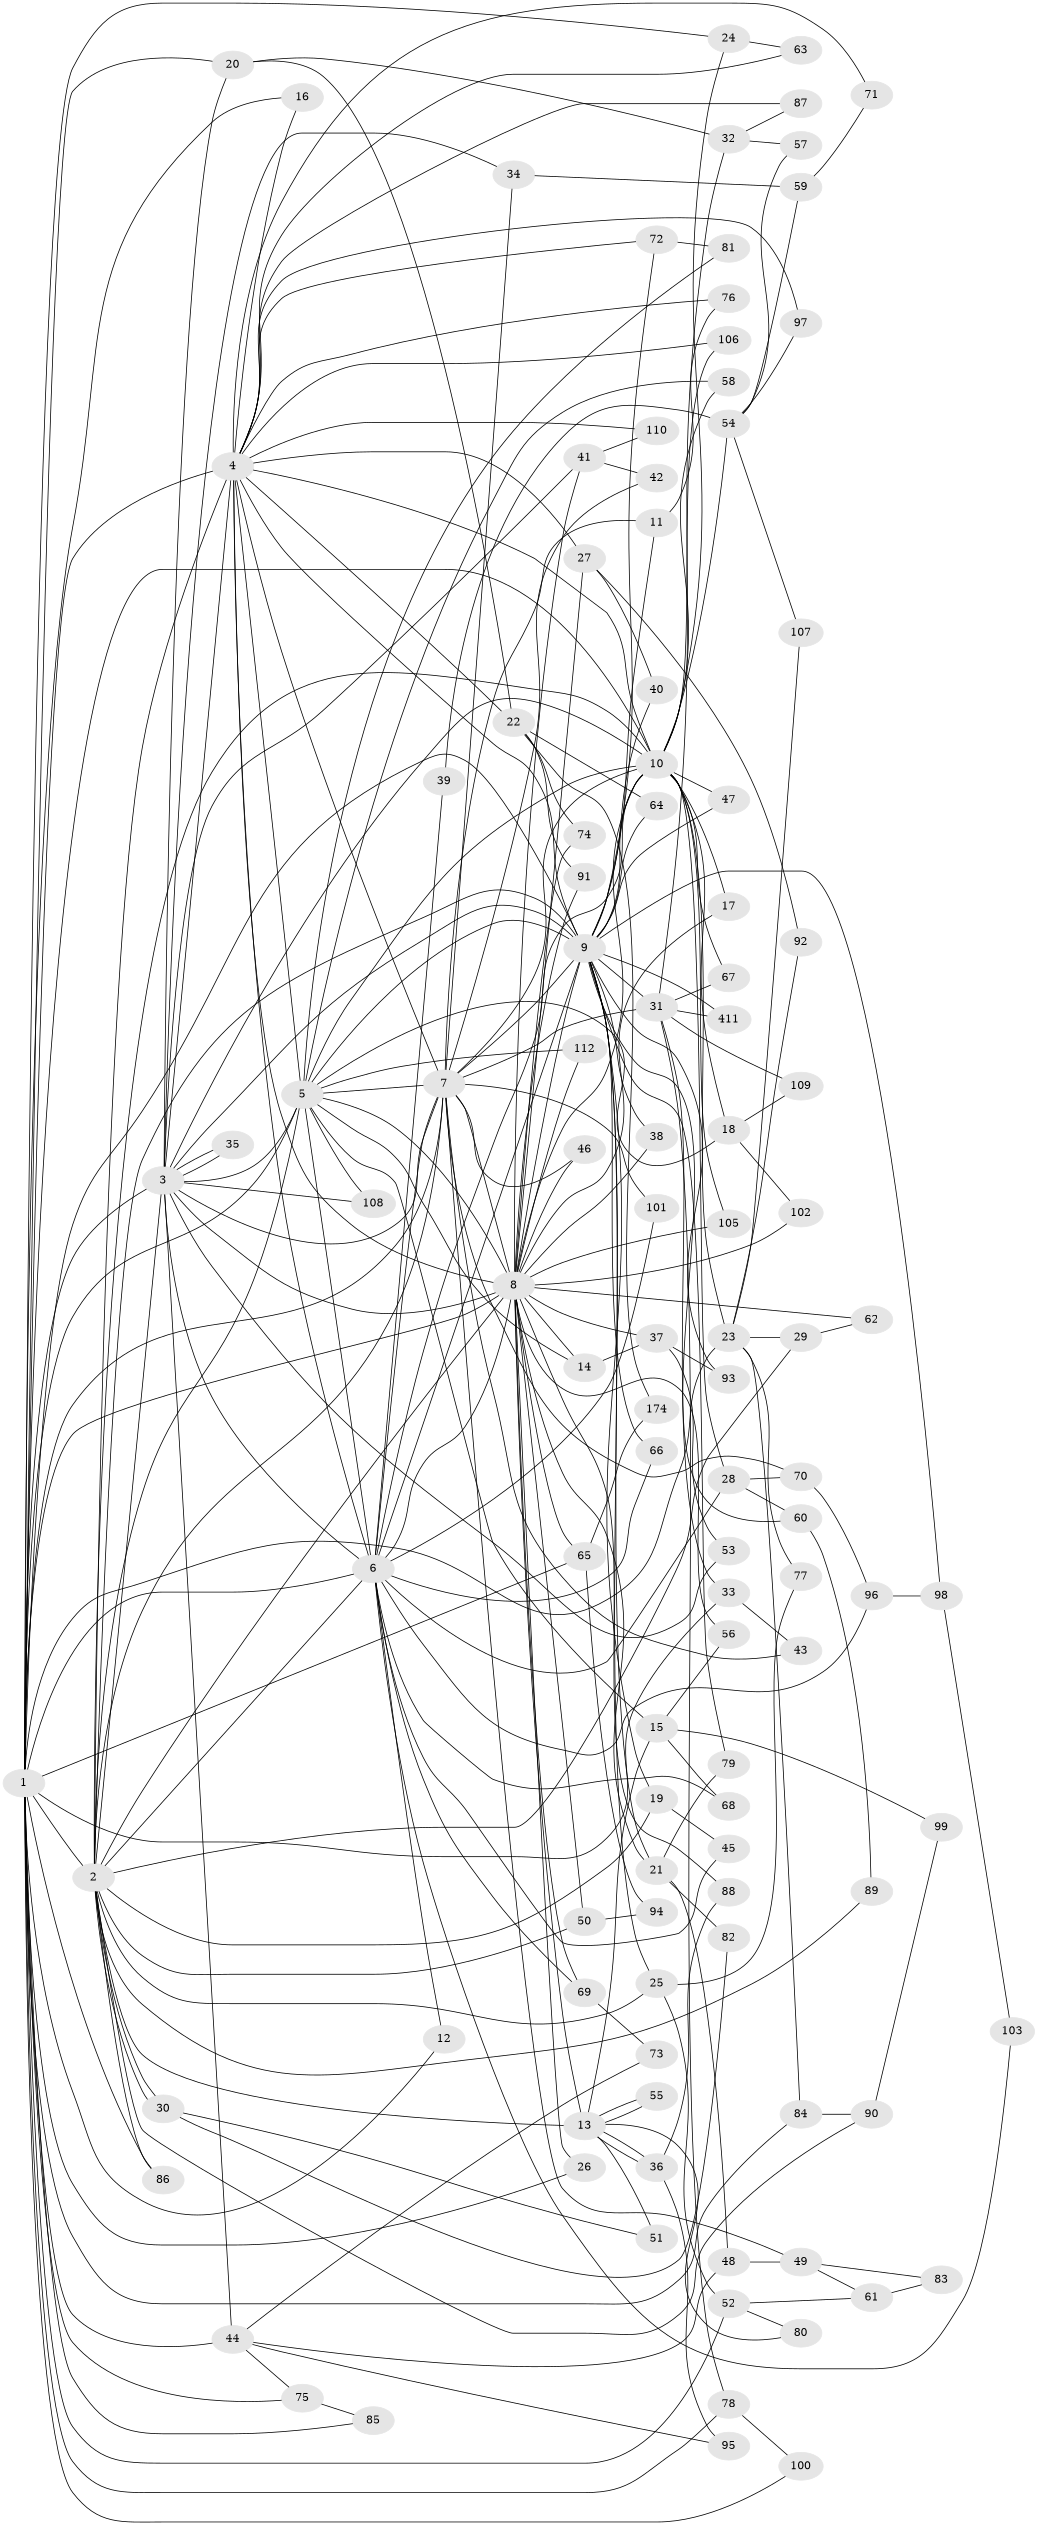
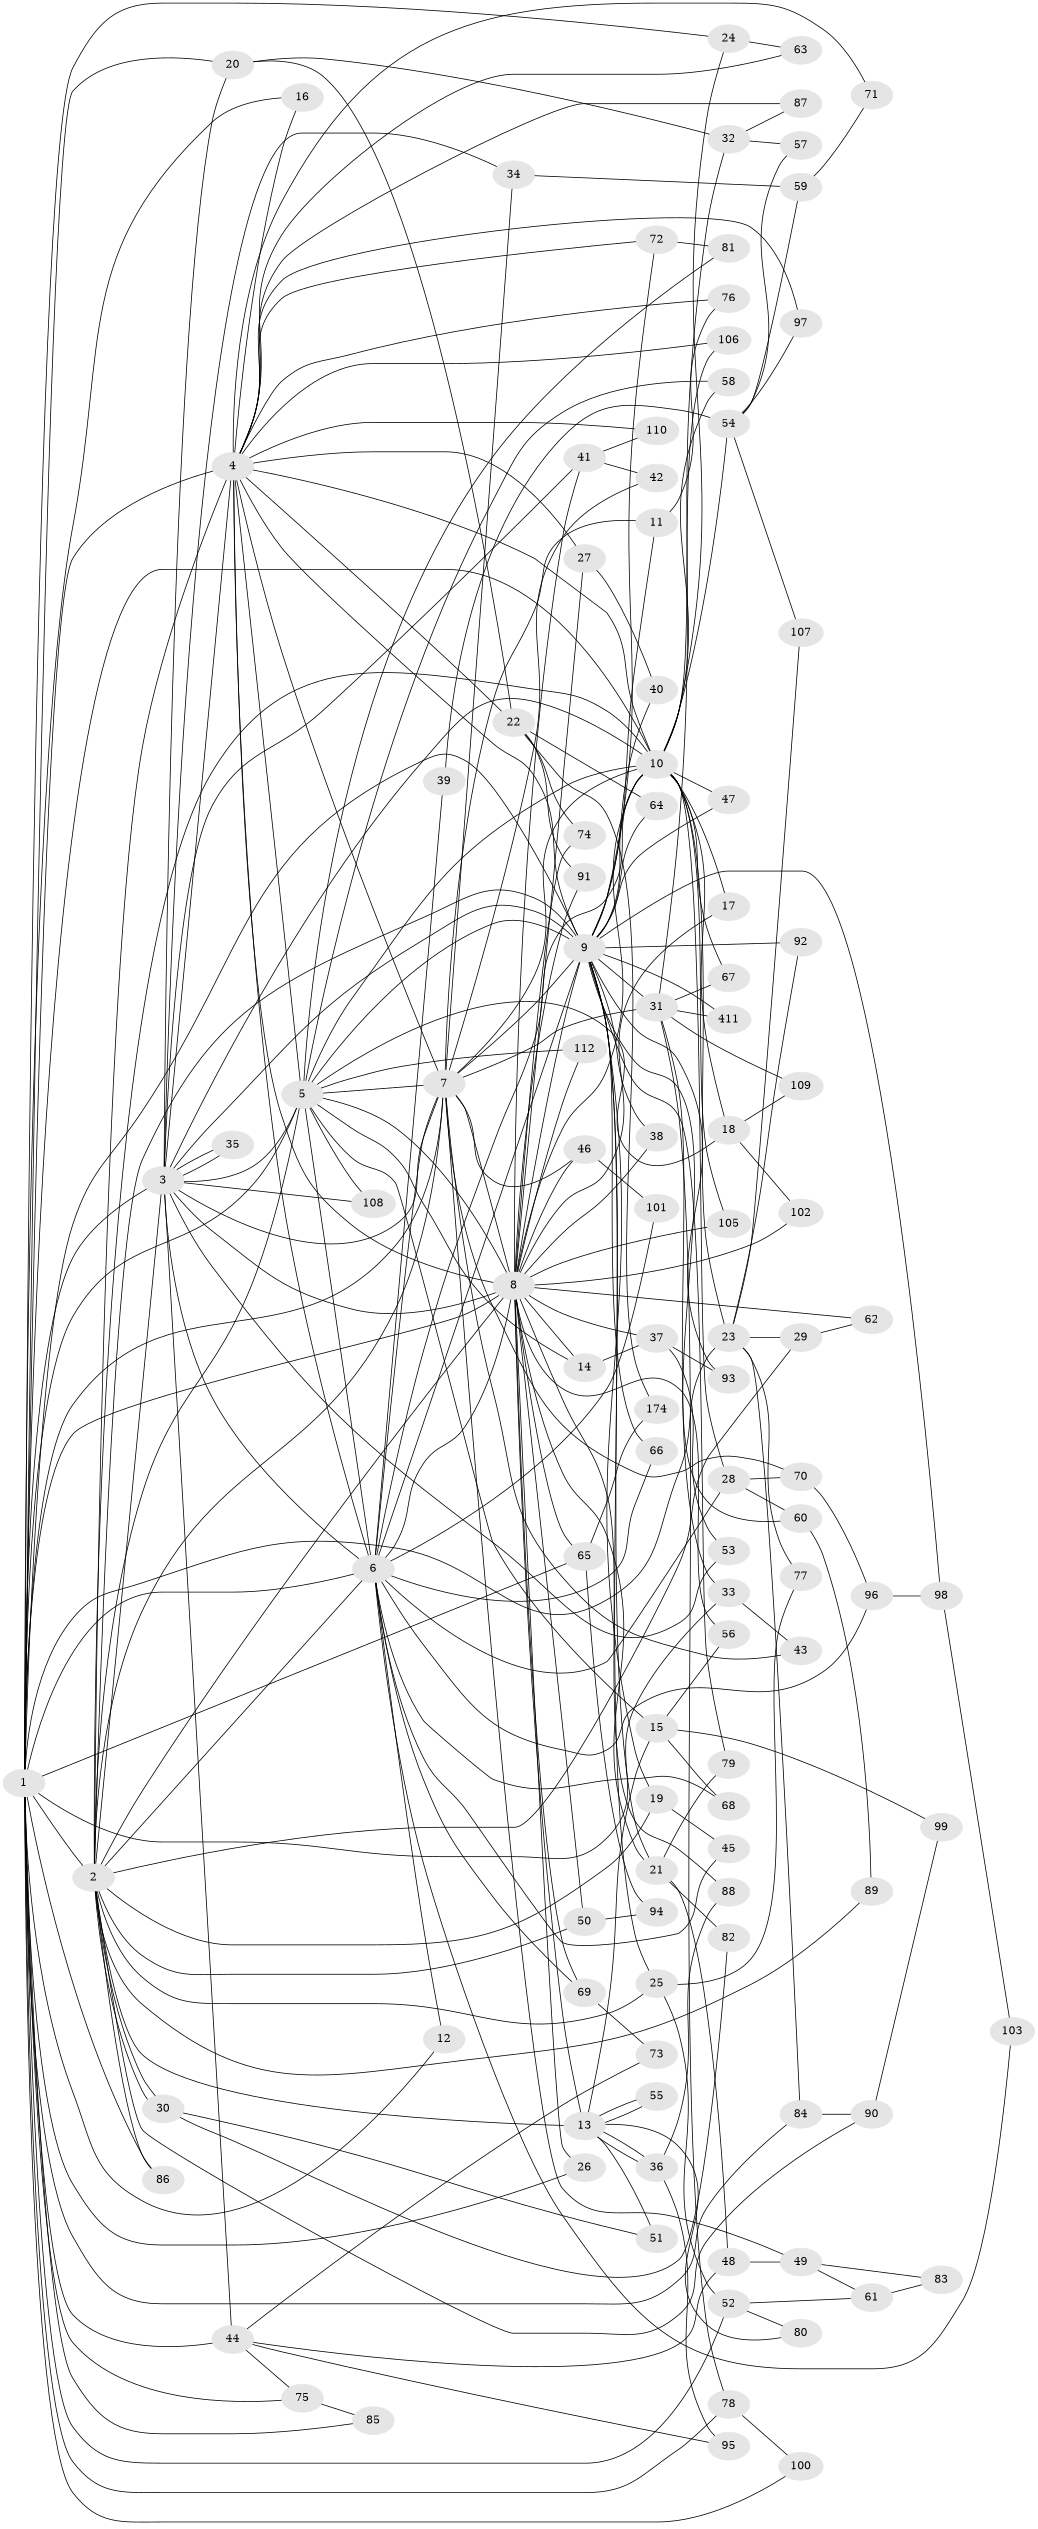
edge "27" -- "92": now "9" -- "92"
edge "7" -- "101": now "46" -- "101"
